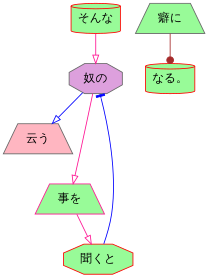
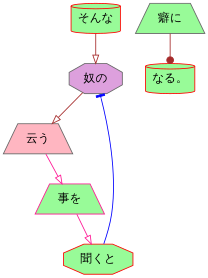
edge "そんな" -> "奴の": color deeppink -> brown
edge "奴の" -> "云う": color blue -> brown
edge "奴の" -> "事を": now "云う" -> "事を"
